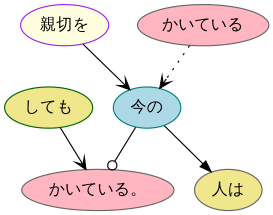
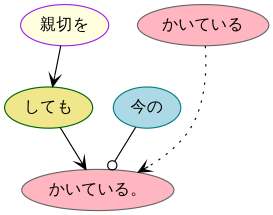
edge "かいている" -> "今の": now "かいている" -> "かいている。"
edge "親切を" -> "今の": now "親切を" -> "しても"
node "人は": removed
